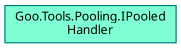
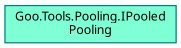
node "Goo.Tools.Pooling.IPooled Handler": label "Goo.Tools.Pooling.IPooled Handler" -> "Goo.Tools.Pooling.IPooled Pooling"
